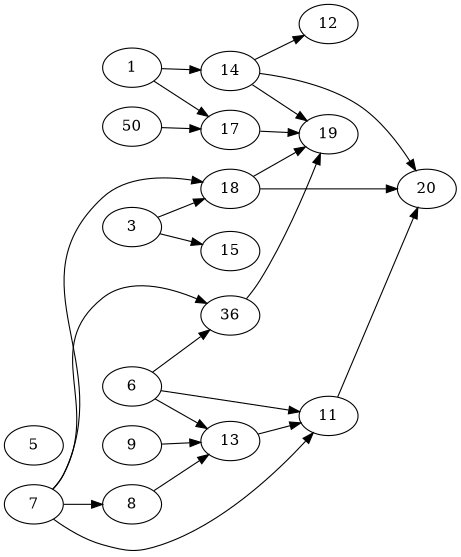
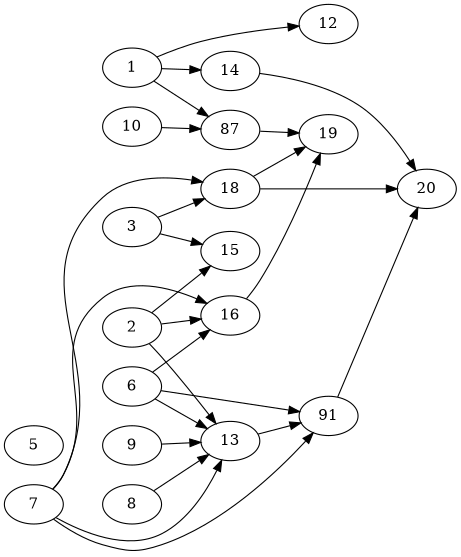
edge "14" -> "12": now "1" -> "12"
edge "14" -> "19": removed
node "50": label "50" -> "10"
node "17": label "17" -> "87"
node "36": label "36" -> "16"
node "2": added
node "11": label "11" -> "91"
edge "7" -> "8": now "7" -> "13"
